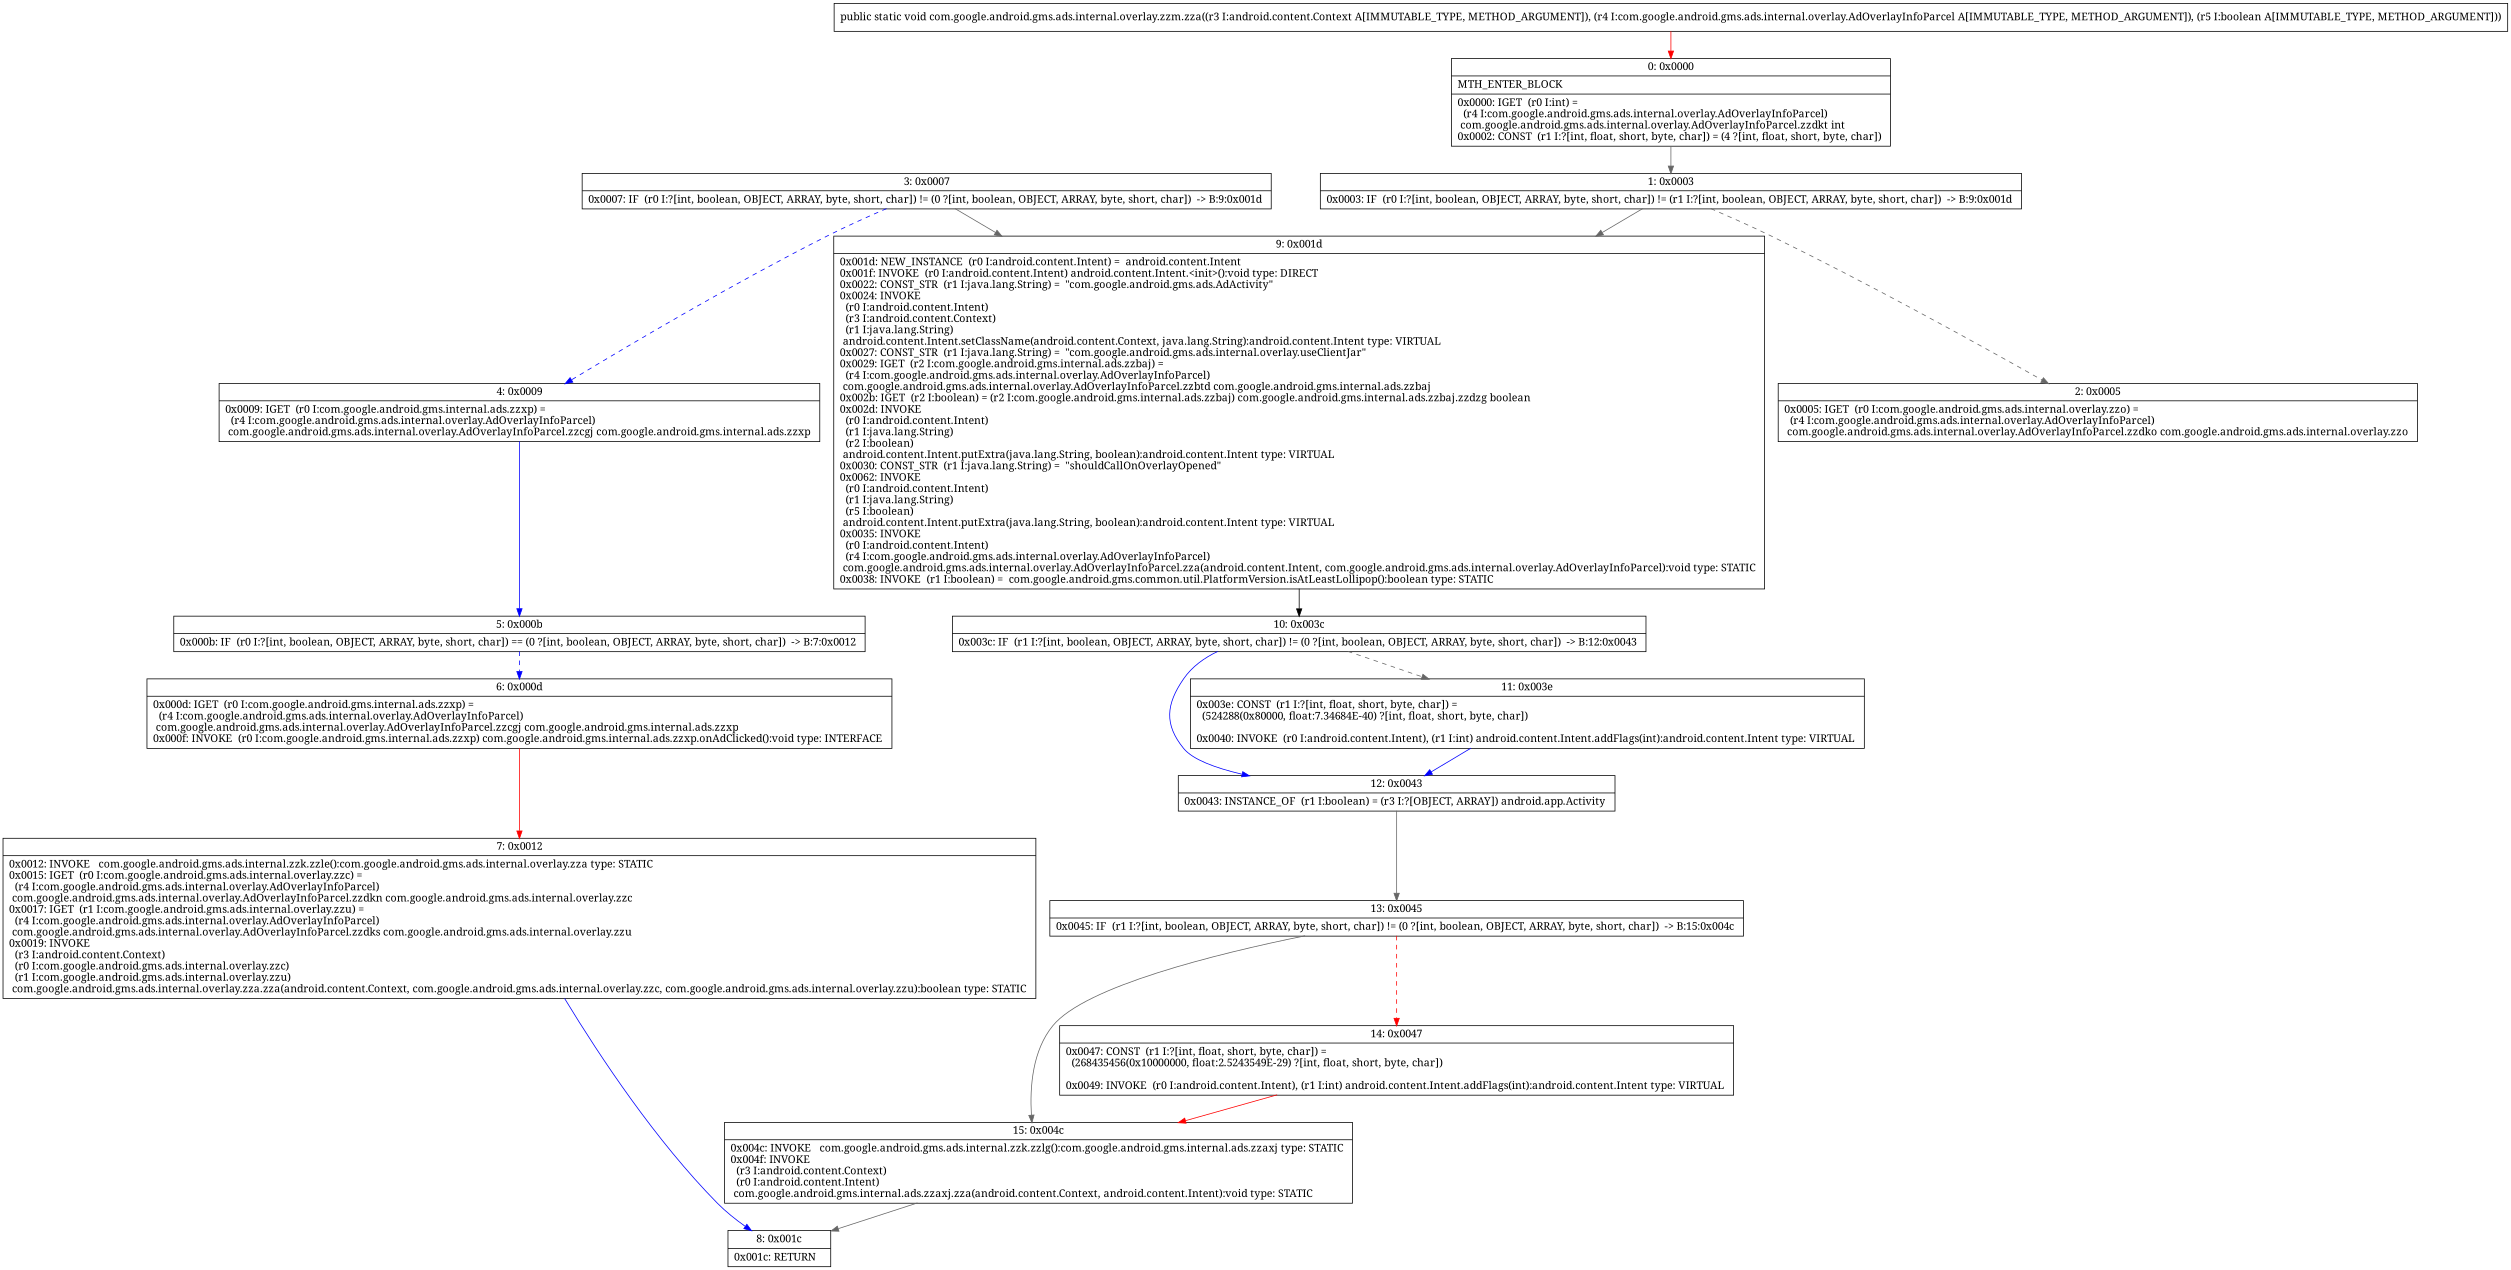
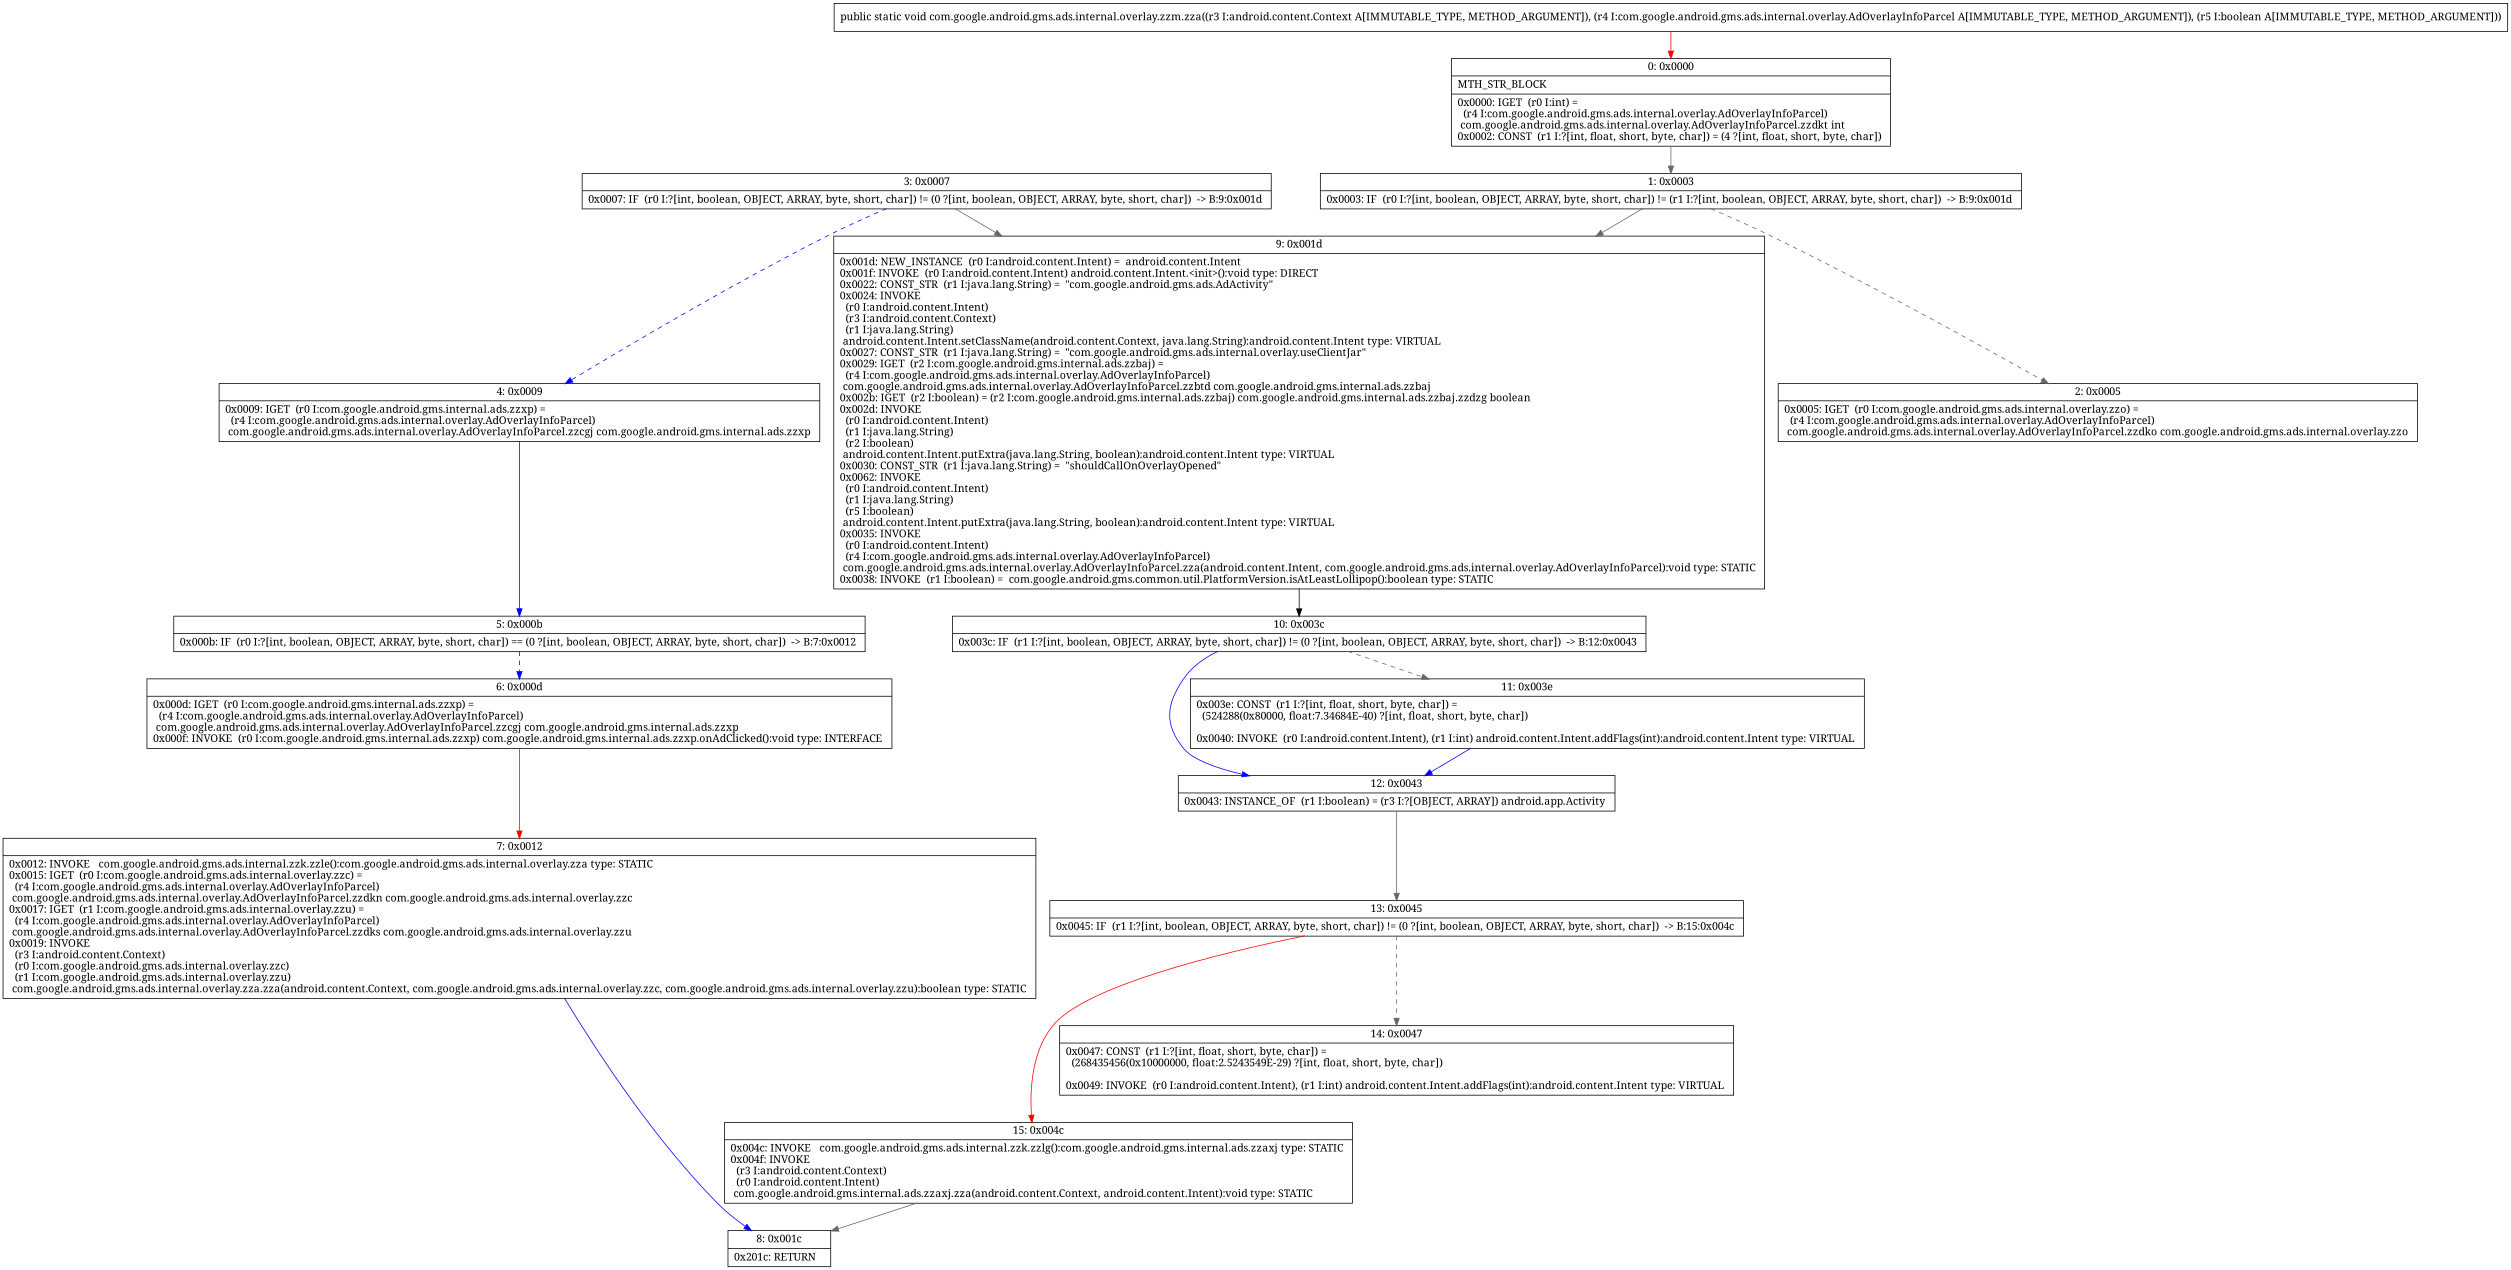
node "0: 0x0000": text "MTH_ENTER_BLOCK" -> "MTH_STR_BLOCK"
edge "13: 0x0045" -> "14: 0x0047": color red -> gray40
edge "13: 0x0045" -> "15: 0x004c": color gray40 -> red
edge "14: 0x0047" -> "15: 0x004c": removed
node "8: 0x001c": text "0x001c: RETURN" -> "0x201c: RETURN"
